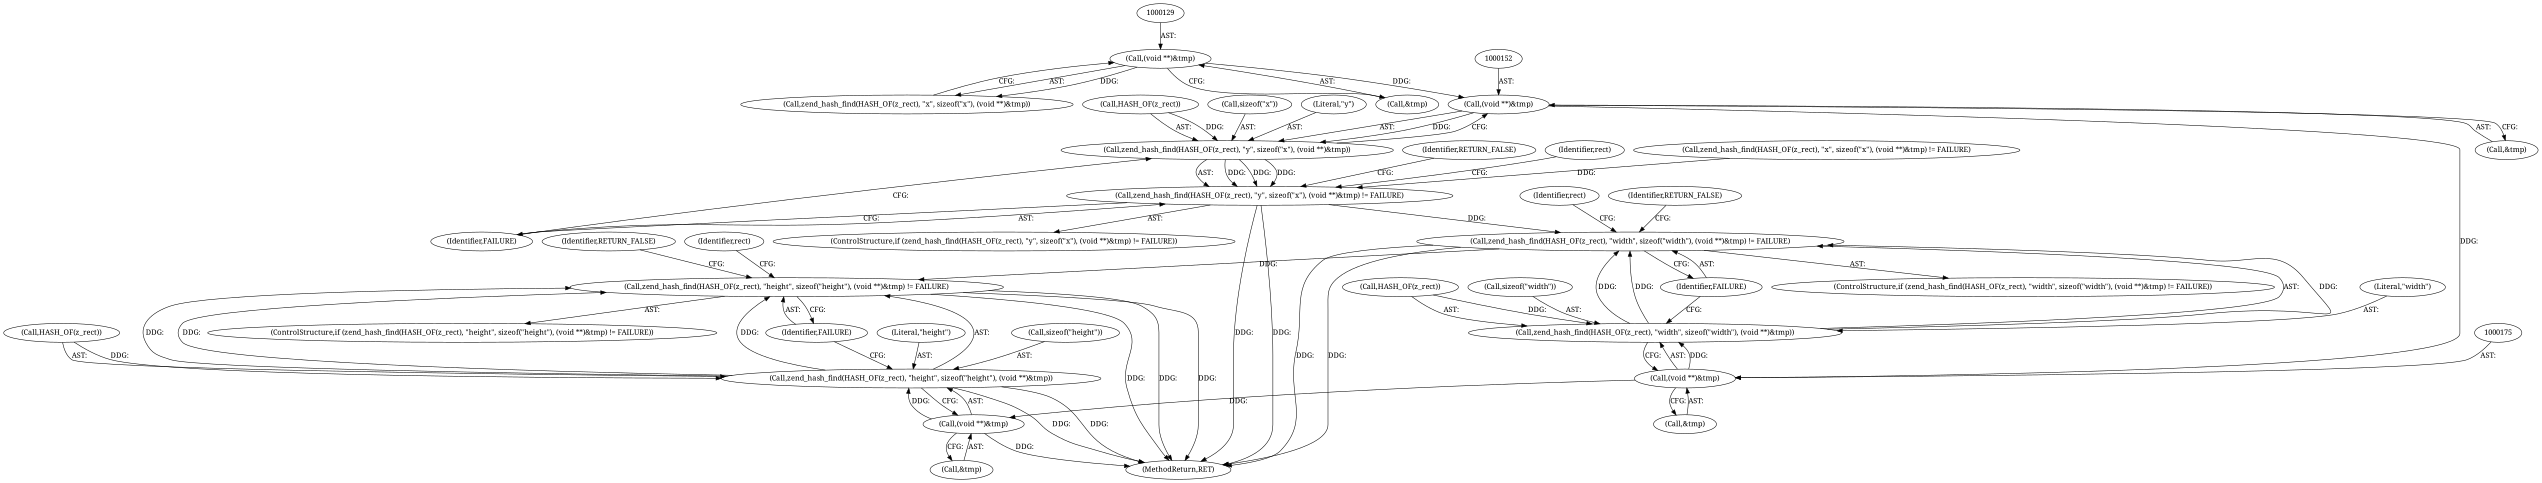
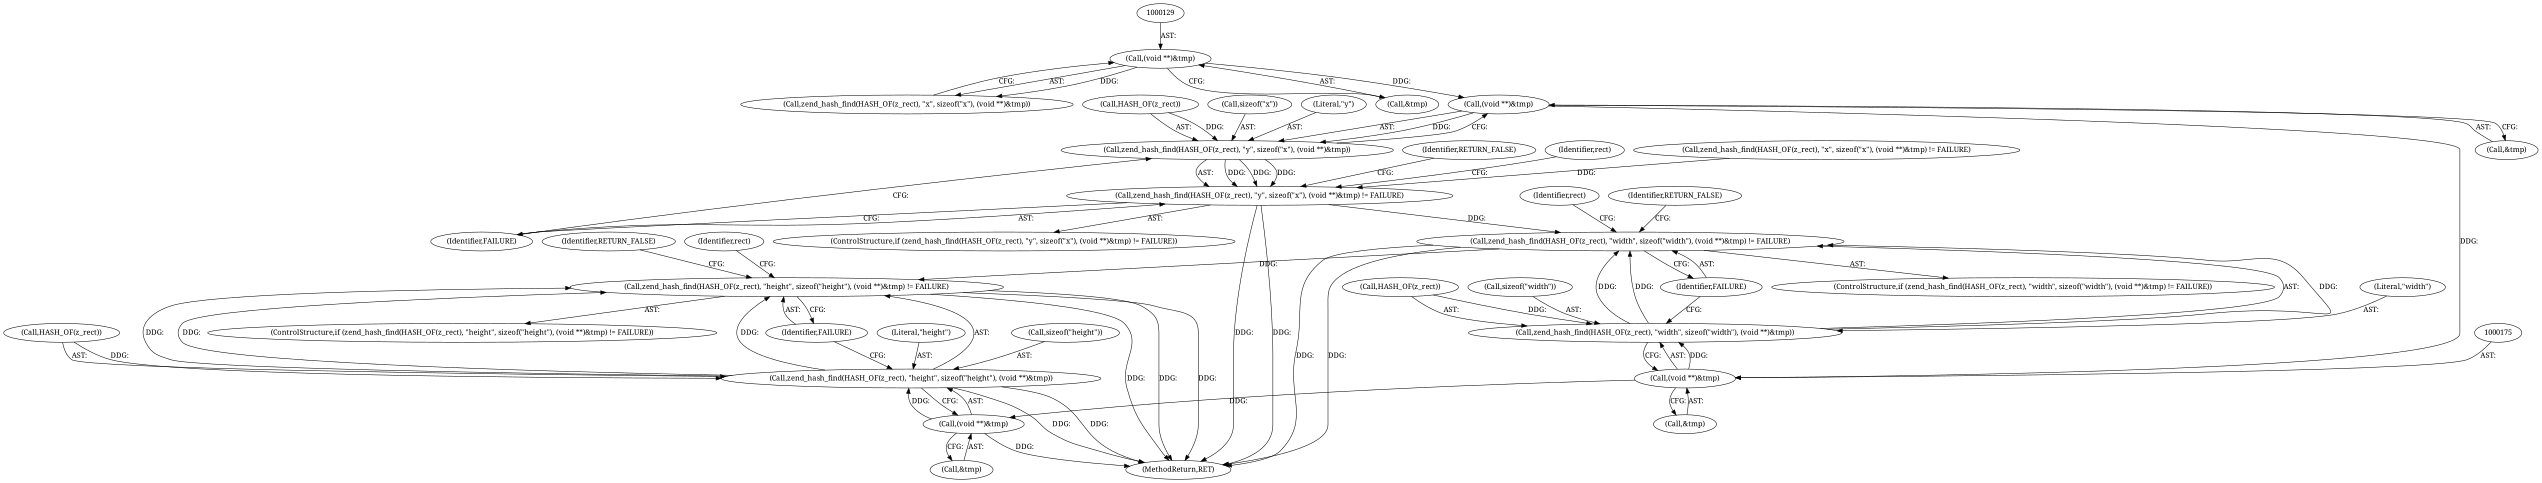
node "1000152": removed
